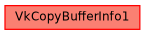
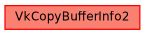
node "VkCopyBufferInfo1": label "VkCopyBufferInfo1" -> "VkCopyBufferInfo2"
